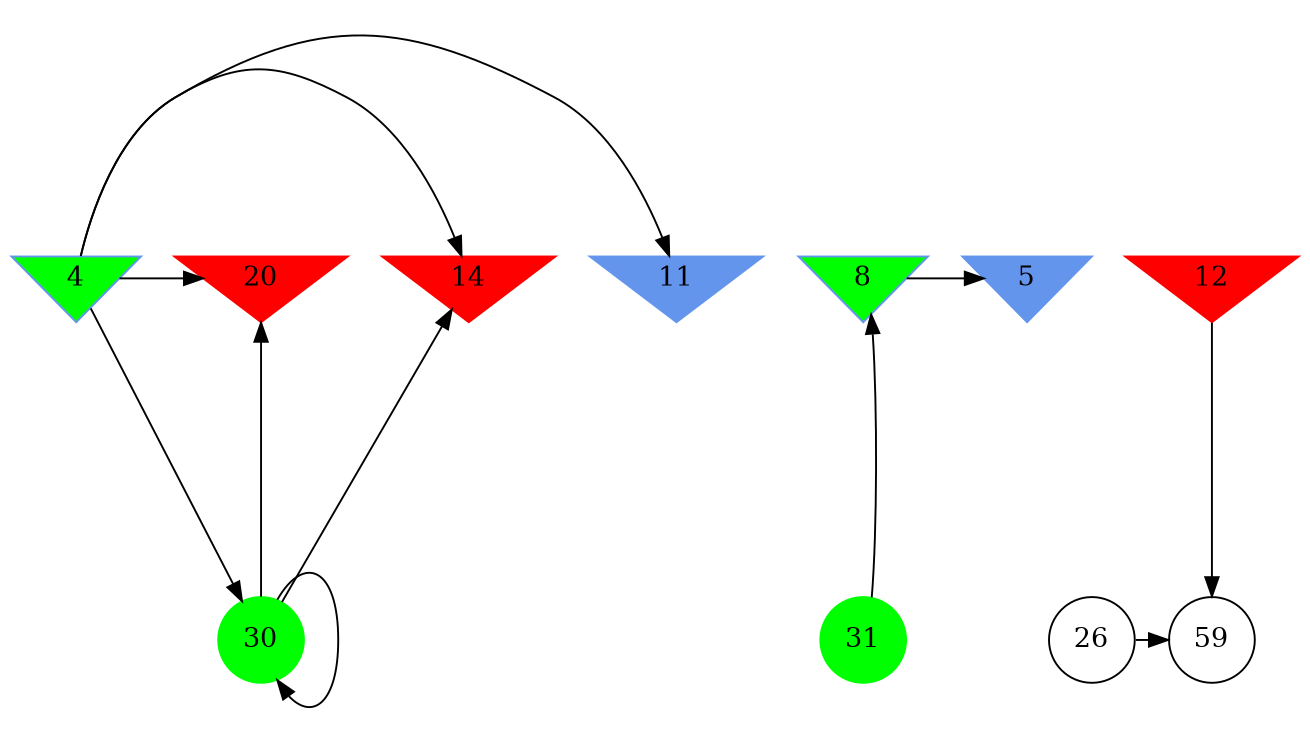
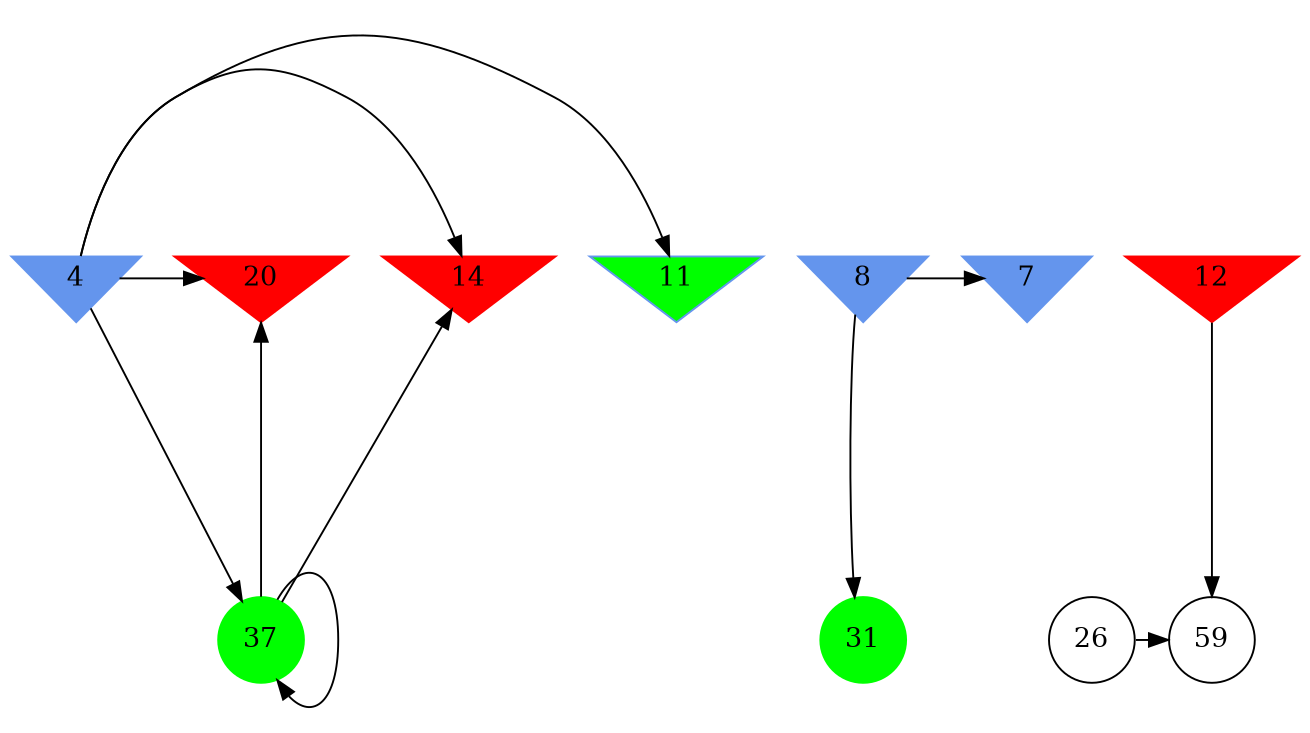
node "4": fillcolor green -> cornflowerblue
node "11": fillcolor cornflowerblue -> green
node "8": fillcolor green -> cornflowerblue
node "5": label "5" -> "7"
edge "31" -> "8": reversed
node "30": label "30" -> "37"
